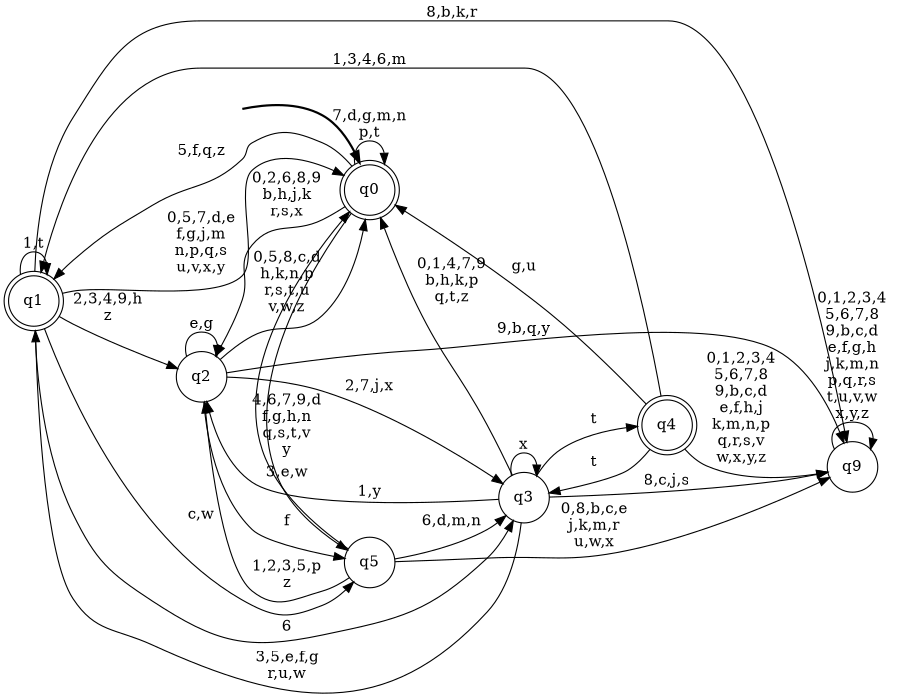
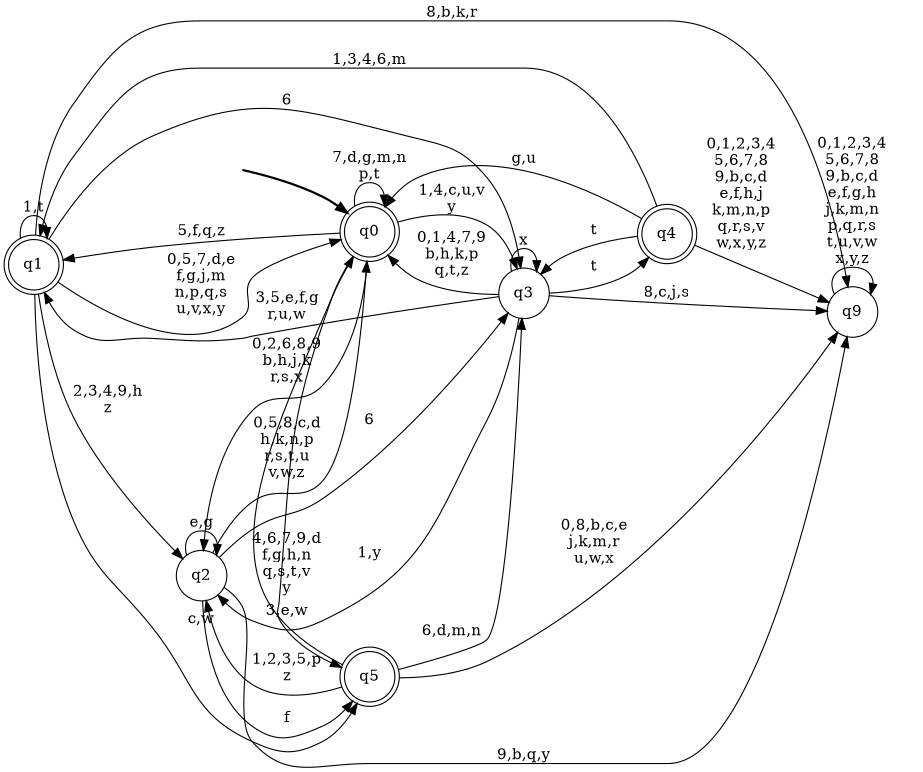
edge "q0" -> "q3": added, label "1,4,c,u,v y"
edge "q2" -> "q3": label "2,7,j,x" -> "6"
node "q5": shape circle -> doublecircle
